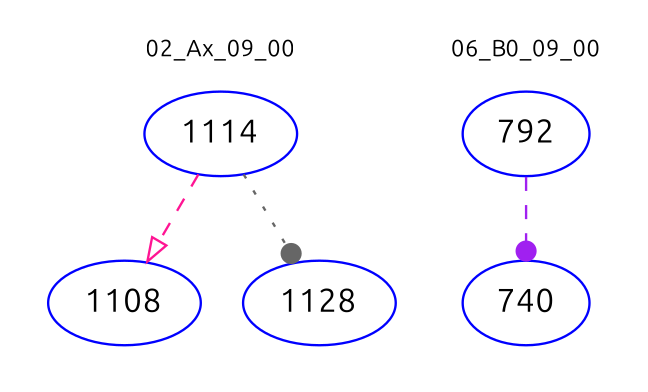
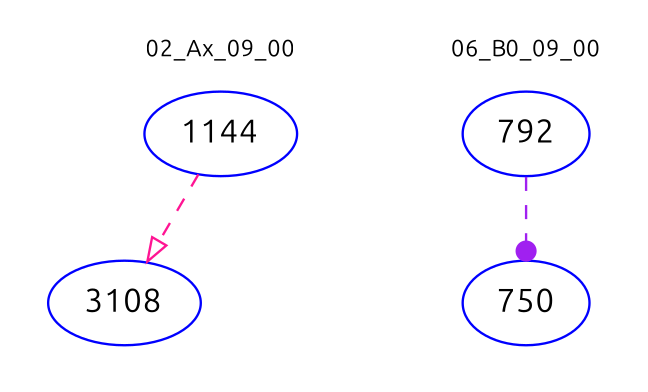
node "1114": label "1114" -> "1144"
node "1108": label "1108" -> "3108"
node "1128": removed
node "740": label "740" -> "750"
